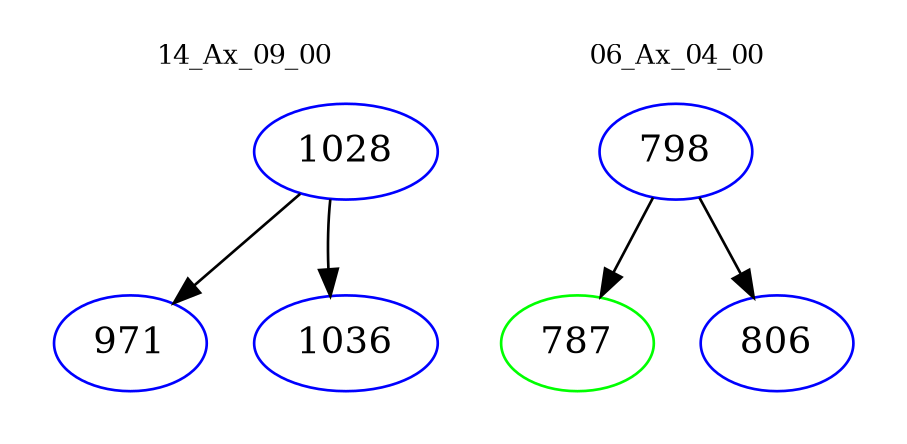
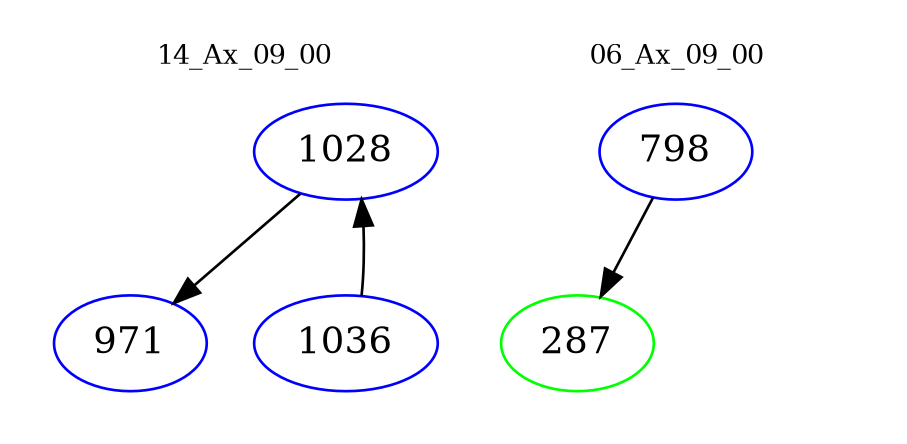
cluster "06_Ax_04_00": label "06_Ax_04_00" -> "06_Ax_09_00"
edge "1028" -> "1036": reversed
node "787": label "787" -> "287"
node "806": removed
